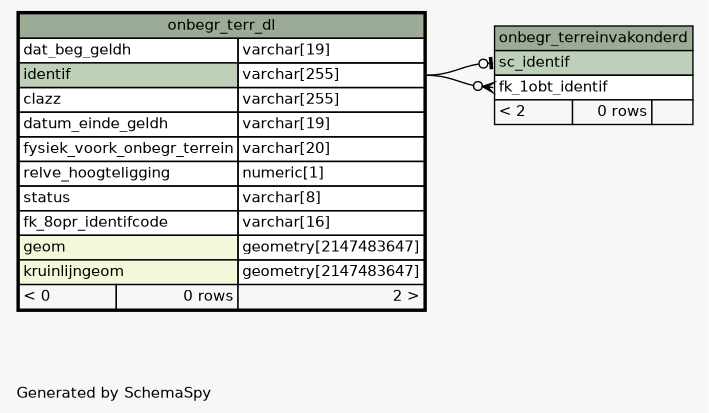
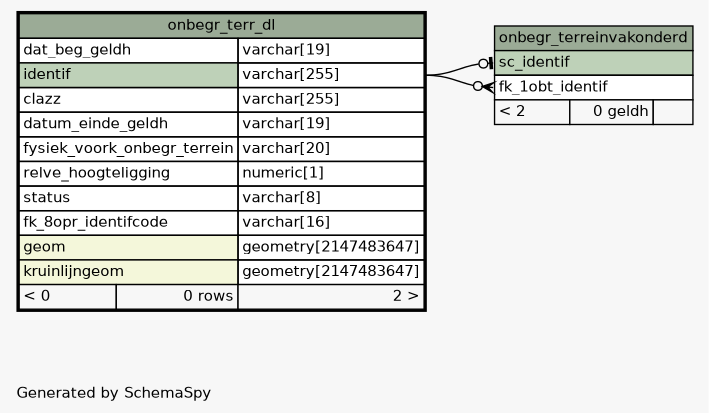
node "onbegr_terreinvakonderd": text "0 rows" -> "0 geldh"
